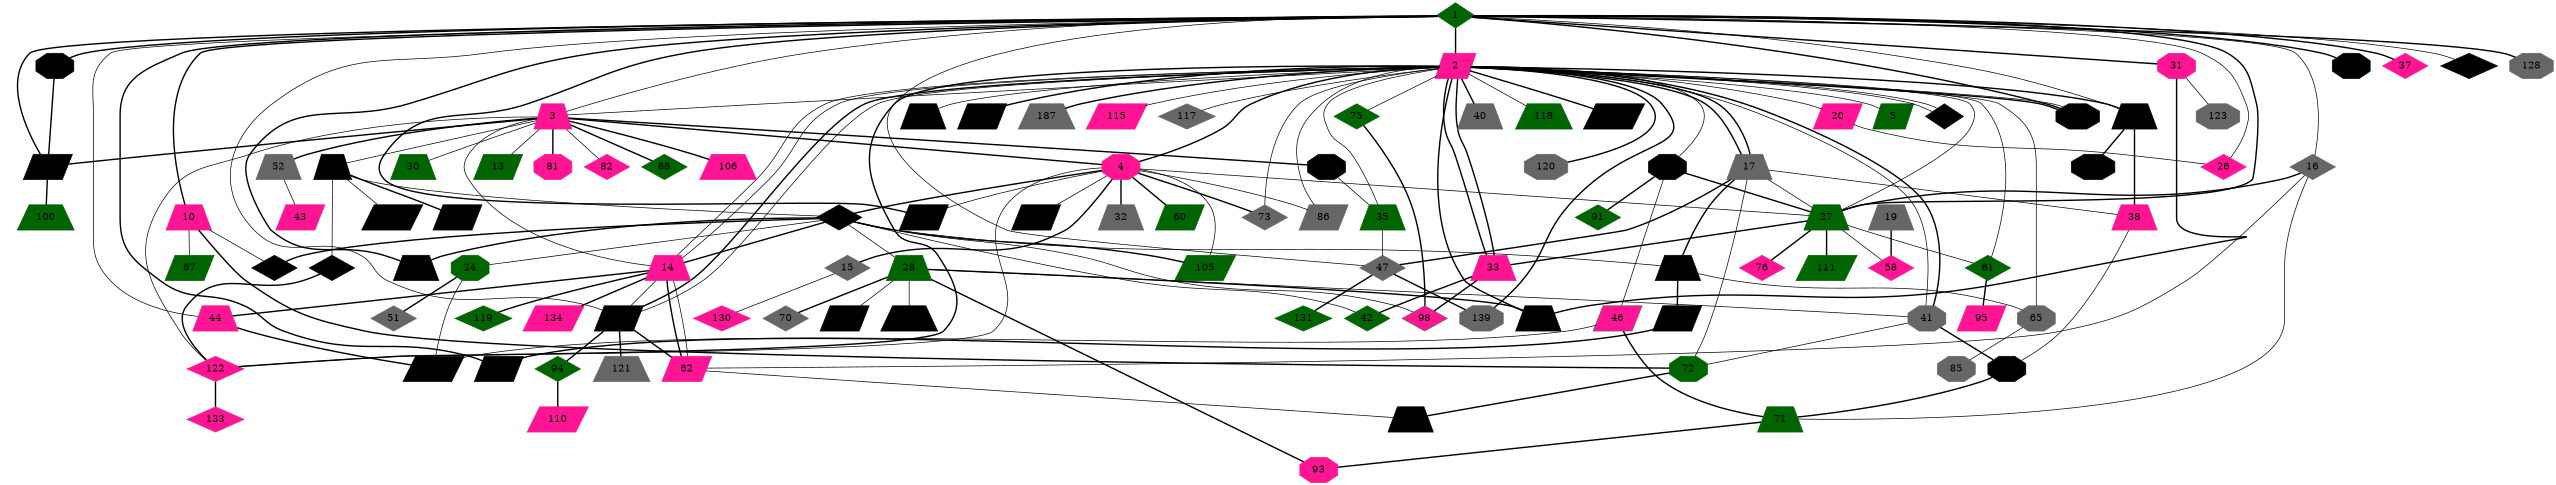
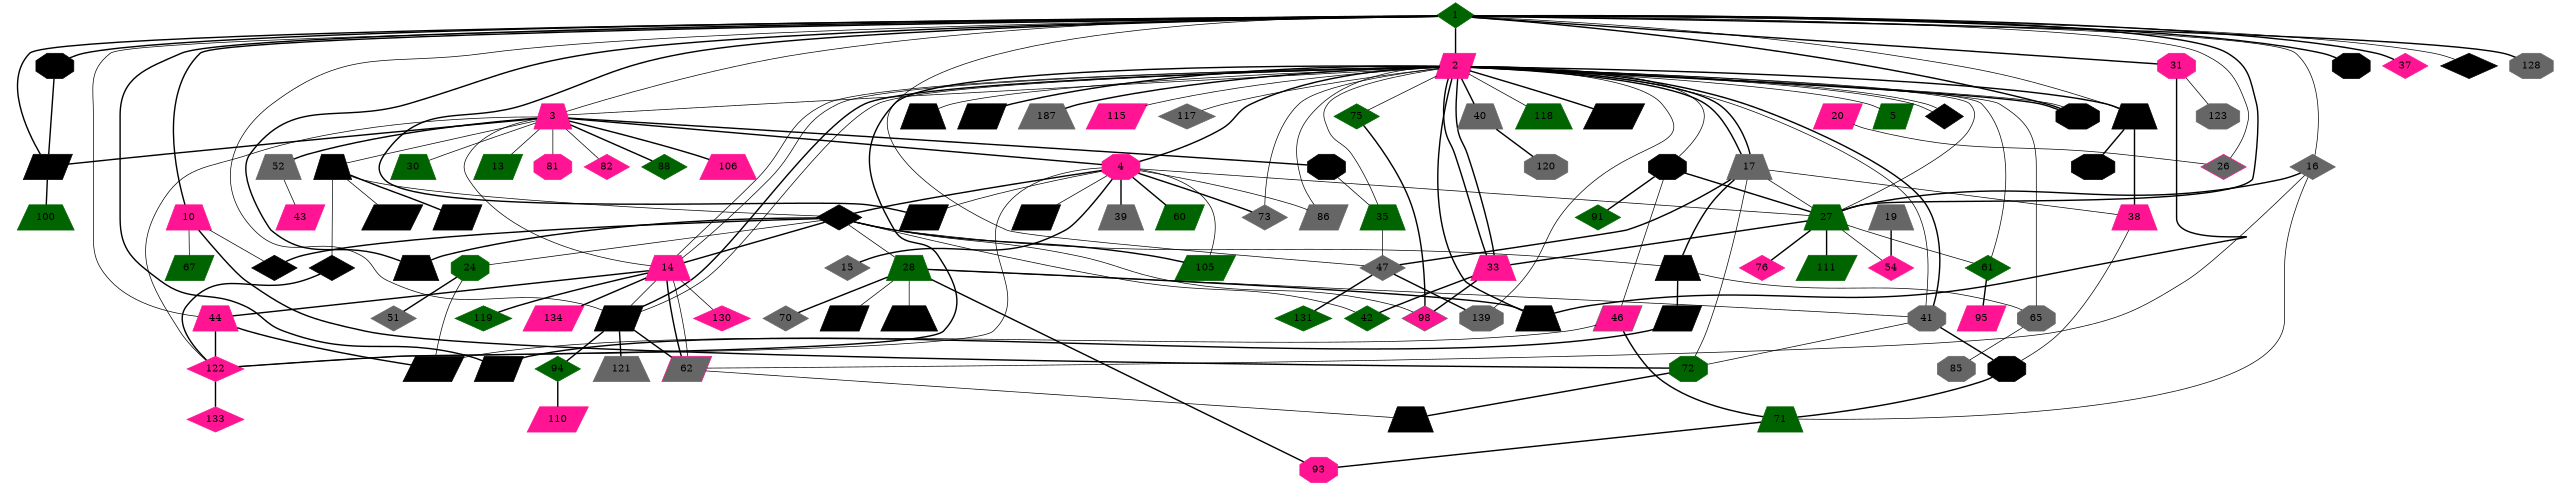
edge "2" -- "20": removed
edge "2" -- "120": now "40" -- "120"
edge "2" -- "139": style bold -> solid
edge "3" -- "81": style bold -> solid
node "26": fillcolor deeppink -> gray40
node "32": label "32" -> "39"
node "58": label "58" -> "54"
edge "15" -- "130": now "14" -- "130"
edge "44" -- "122": added
node "62": fillcolor deeppink -> gray40
